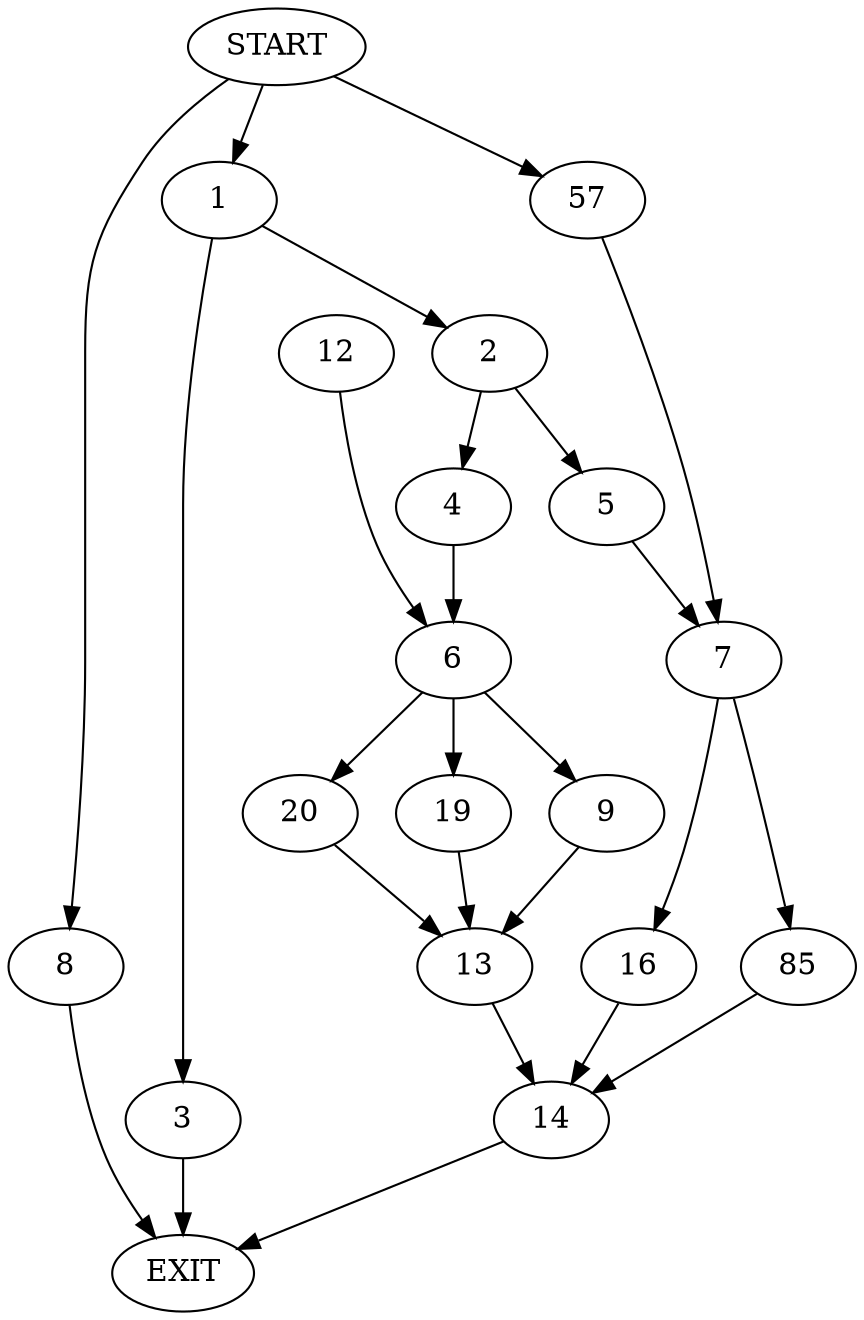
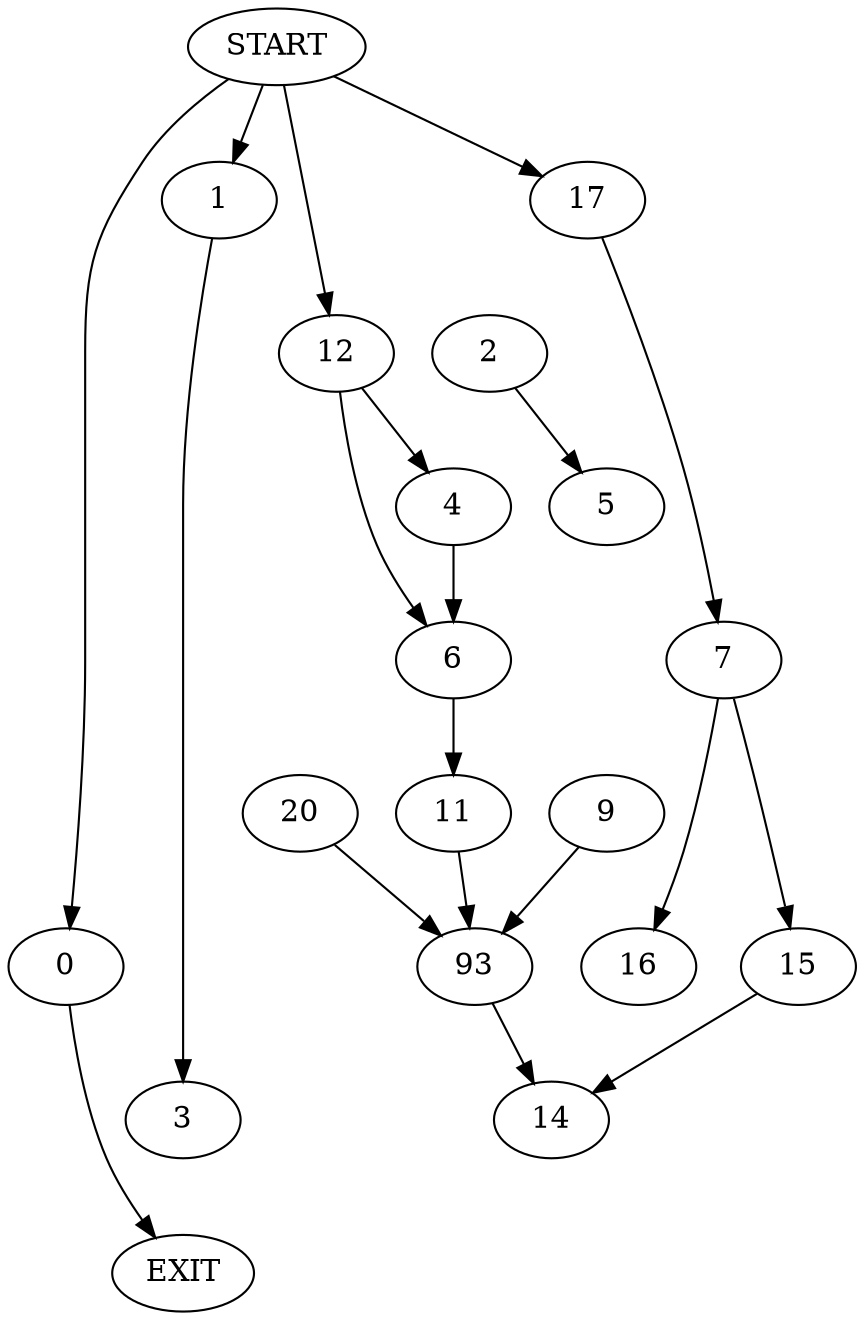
edge "START" -> "12": added
node "57": label "57" -> "17"
edge "1" -> "2": removed
edge "2" -> "4": now "12" -> "4"
edge "5" -> "7": removed
edge "6" -> "20": removed
edge "6" -> "9": removed
node "19": label "19" -> "11"
node "8": label "8" -> "0"
node "13": label "13" -> "93"
node "85": label "85" -> "15"
edge "16" -> "14": removed
edge "3" -> "EXIT": removed
edge "14" -> "EXIT": removed
